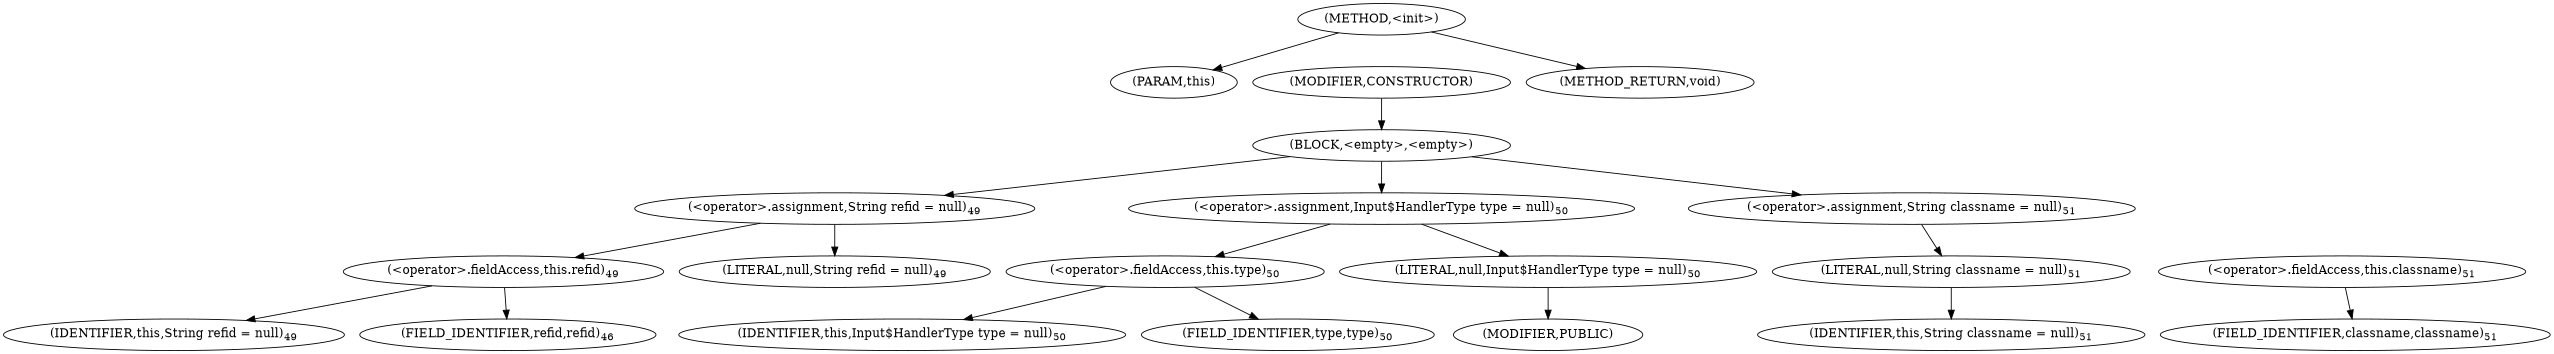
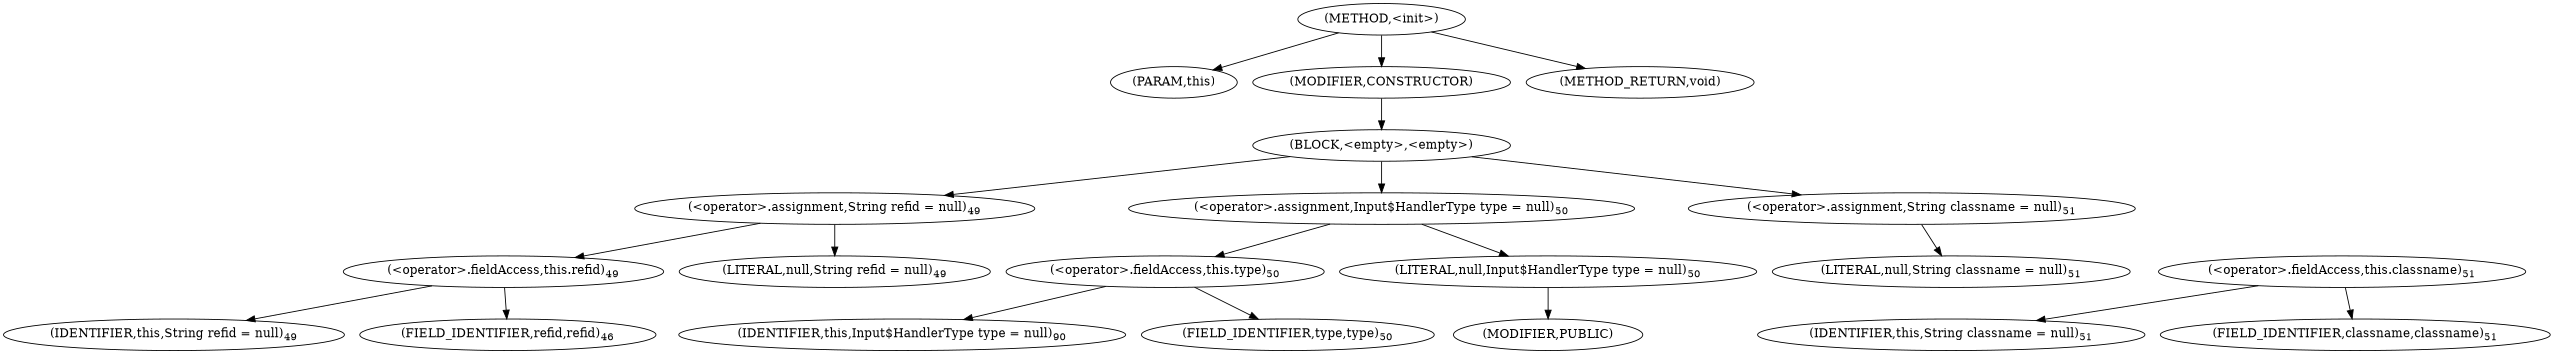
edge "(METHOD,<init>)" -> "(MODIFIER,CONSTRUCTOR)": added
edge "(LITERAL,null,String classname = null)" -> "(IDENTIFIER,this,String classname = null)": now "(<operator>.fieldAccess,this.classname)" -> "(IDENTIFIER,this,String classname = null)"
node "(IDENTIFIER,this,Input$HandlerType type = null)": text "50" -> "90"
